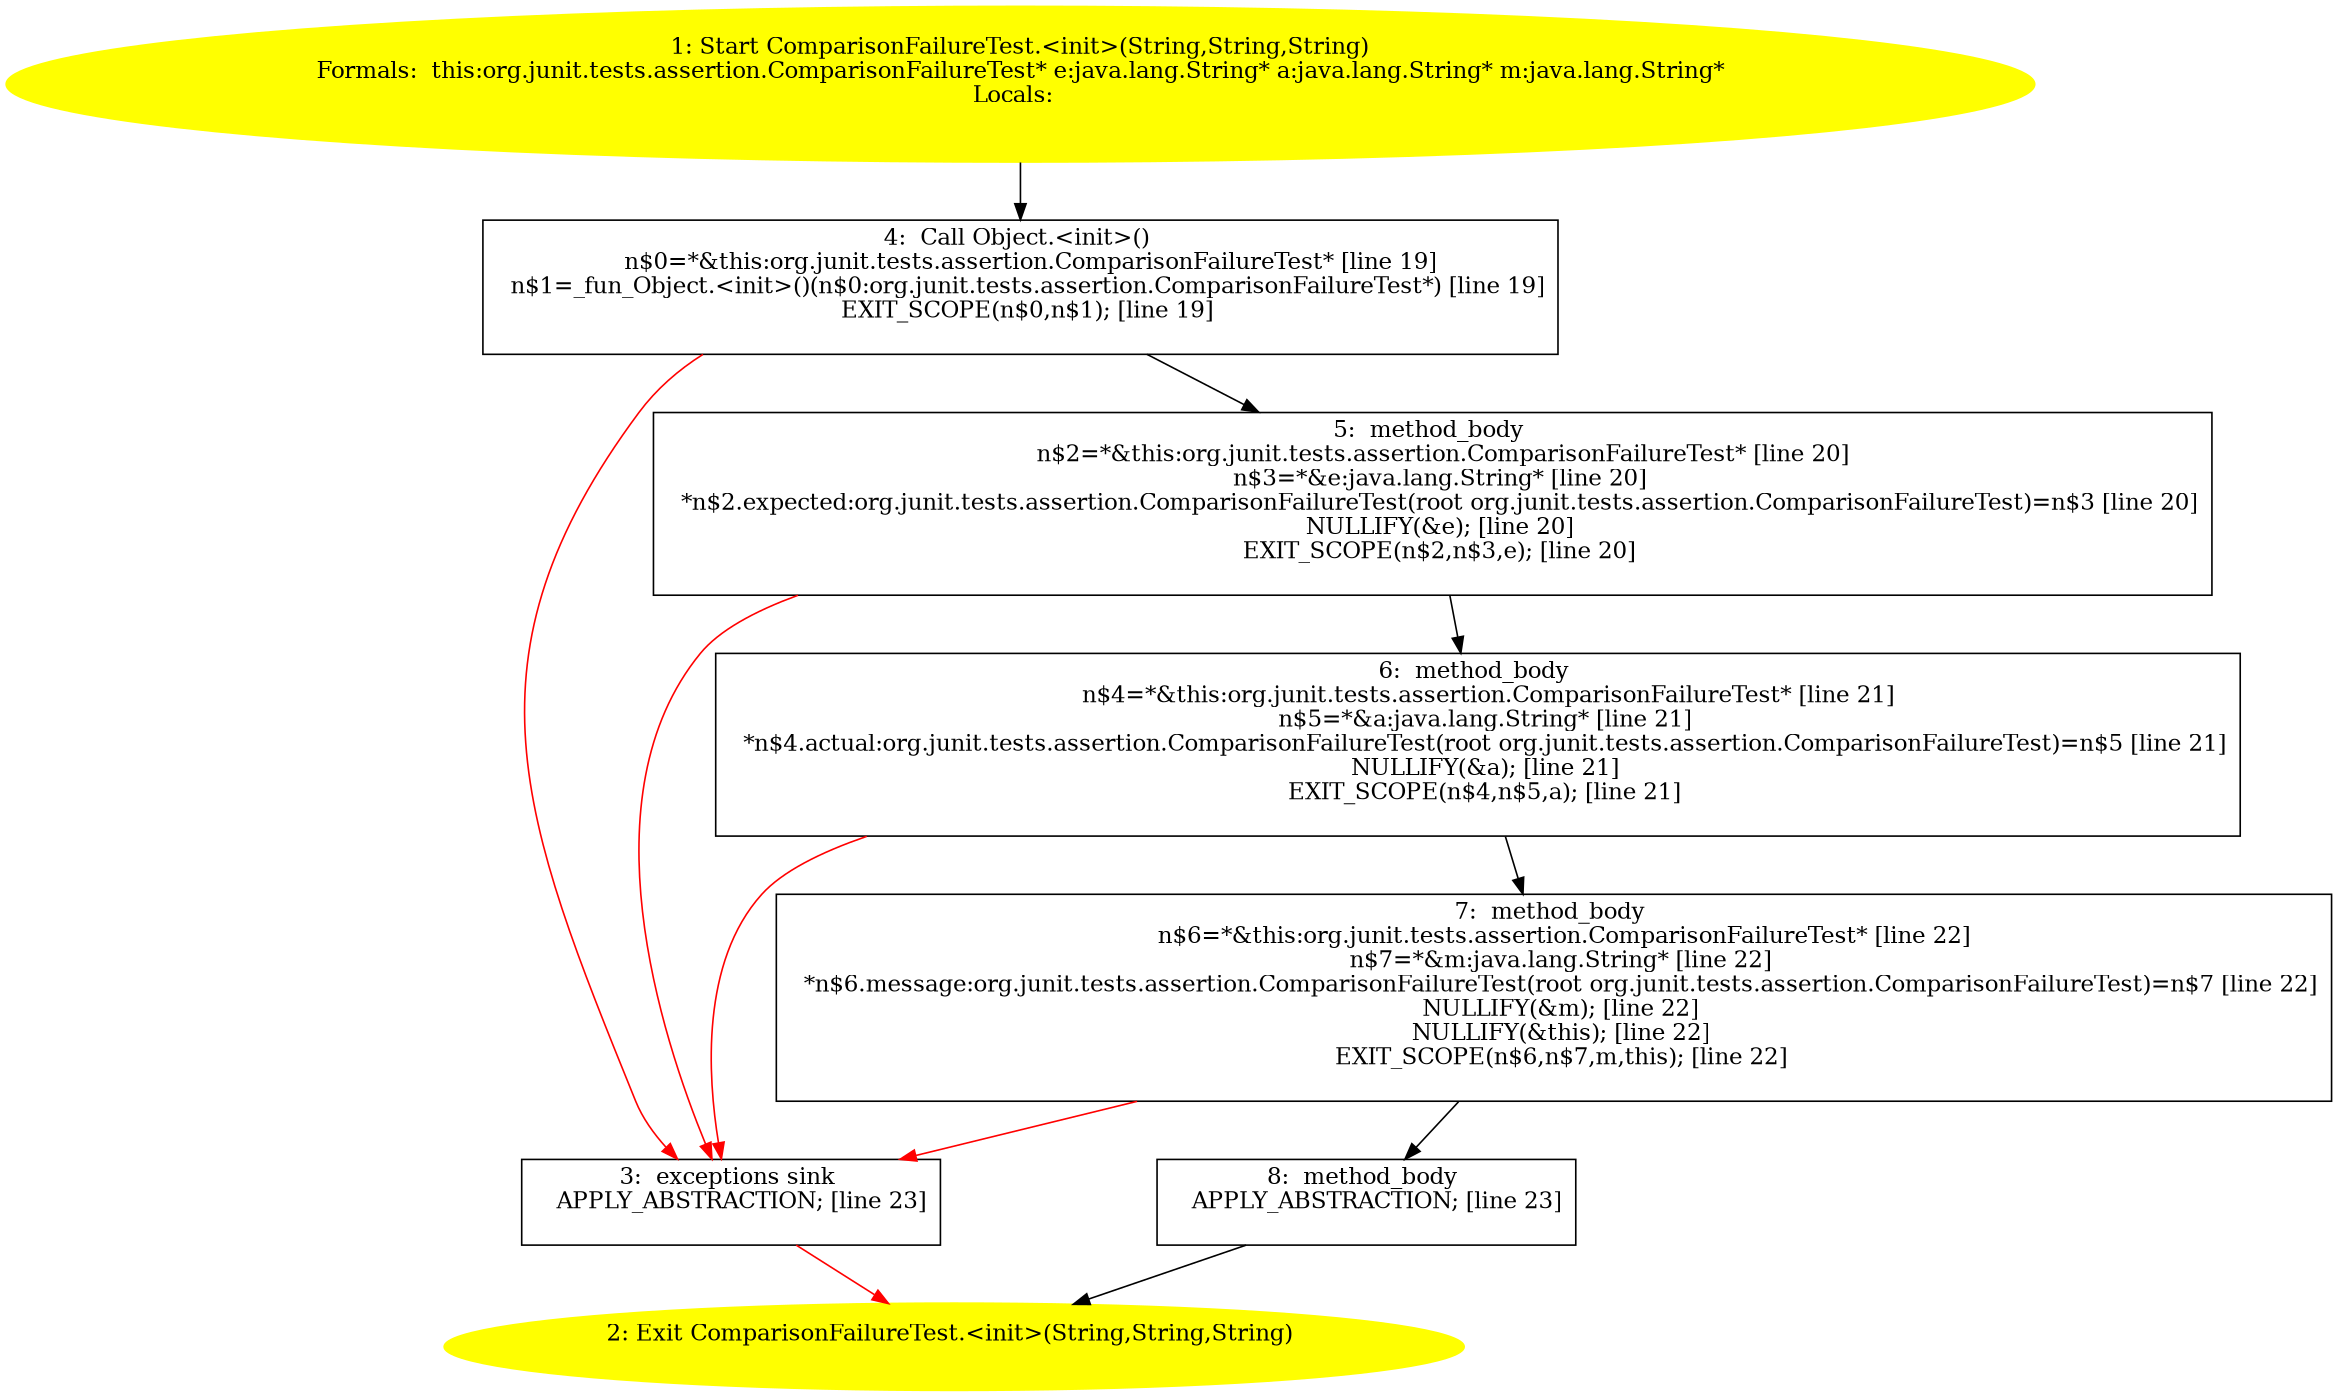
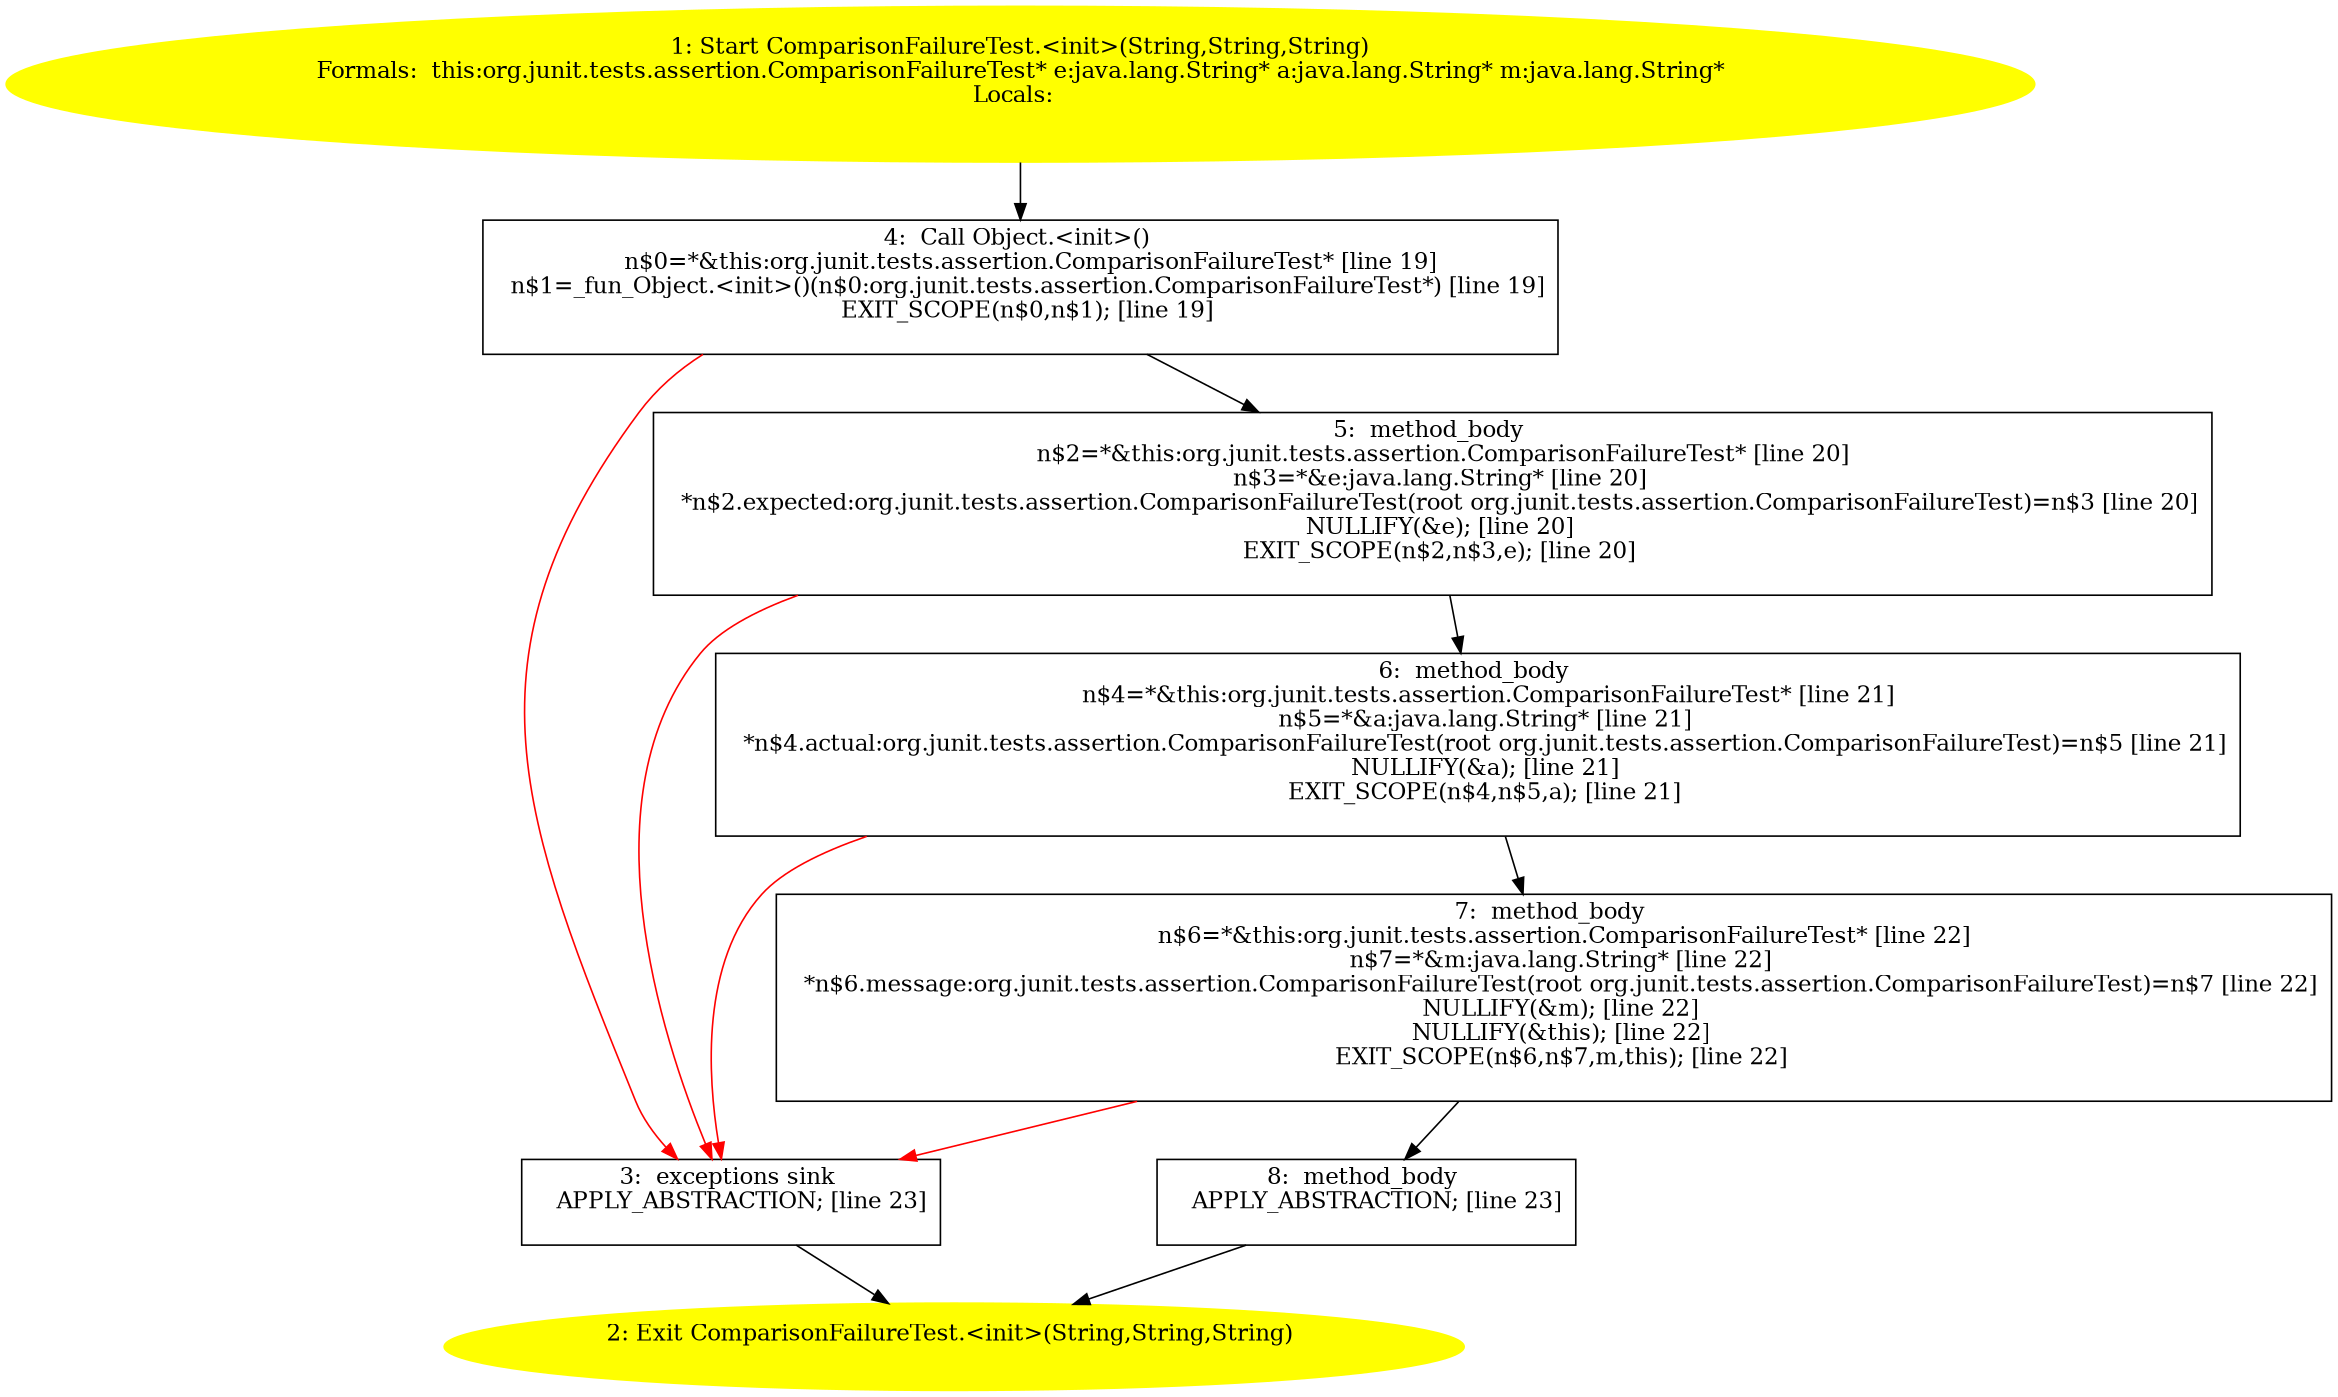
edge "3:  exceptions sink APPLY_ABSTRACTION; [line 23]" -> "2: Exit ComparisonFailureTest.<init>(String,String,String)": color red -> black
